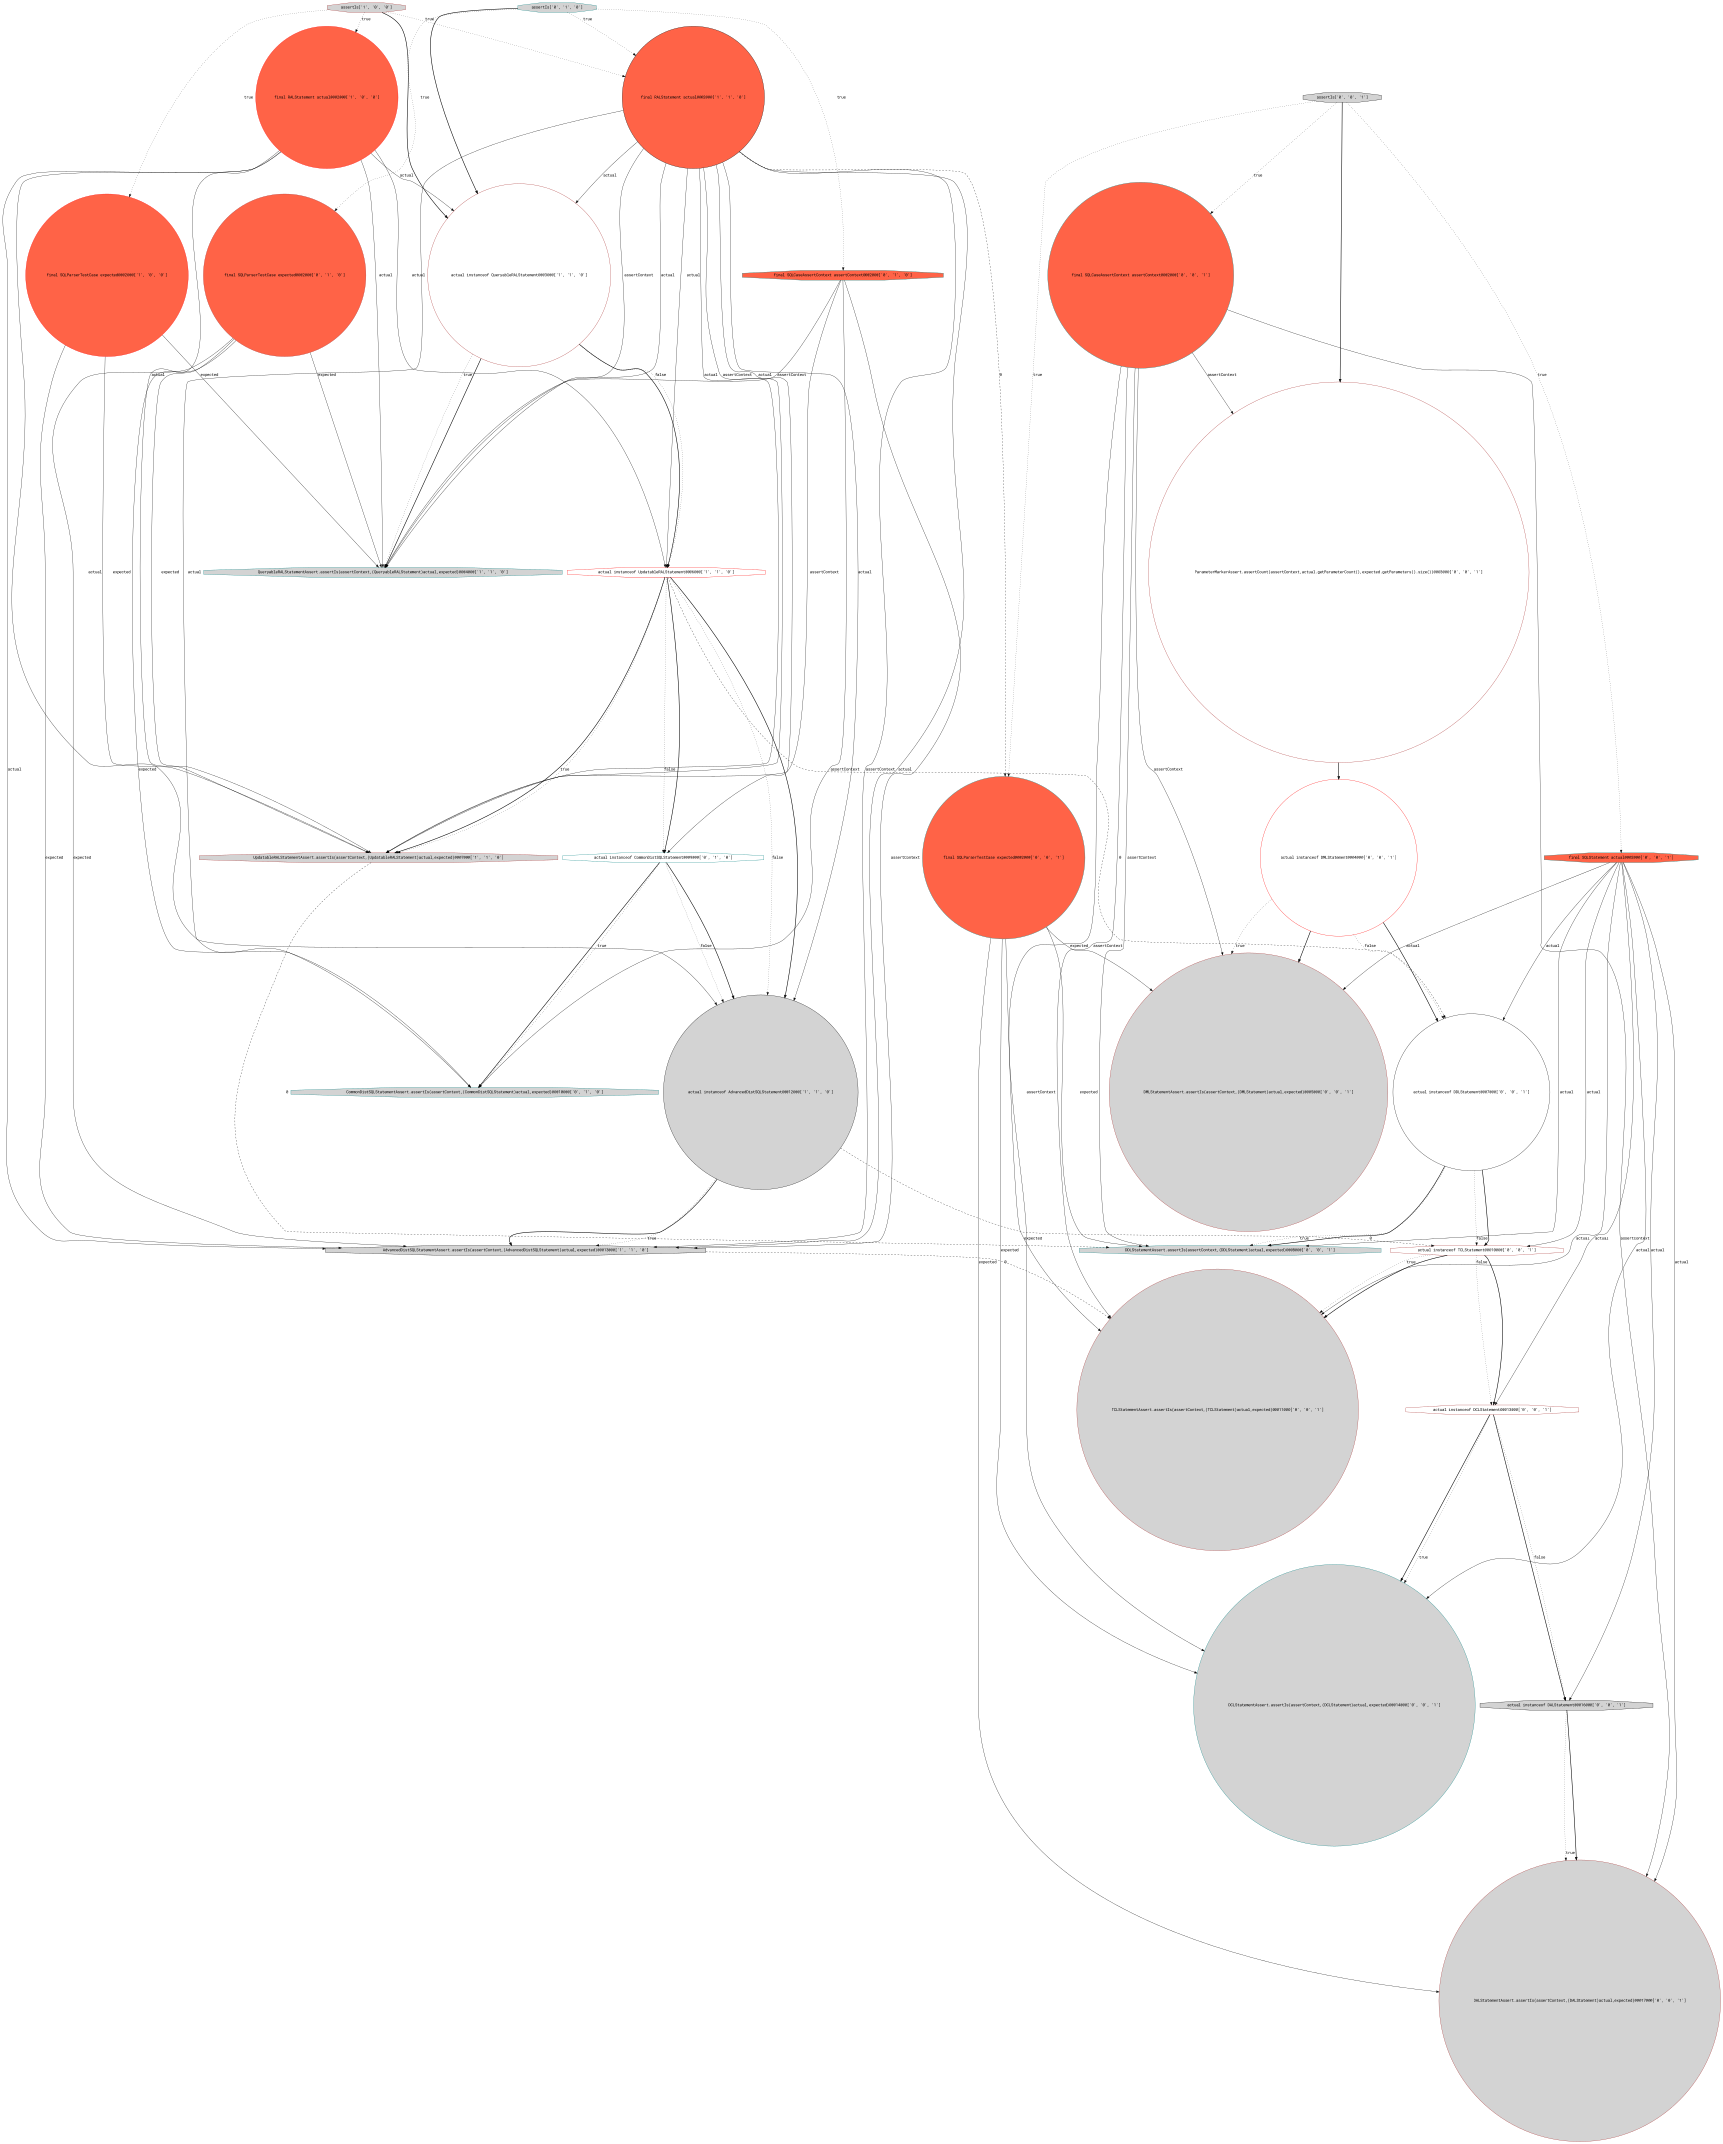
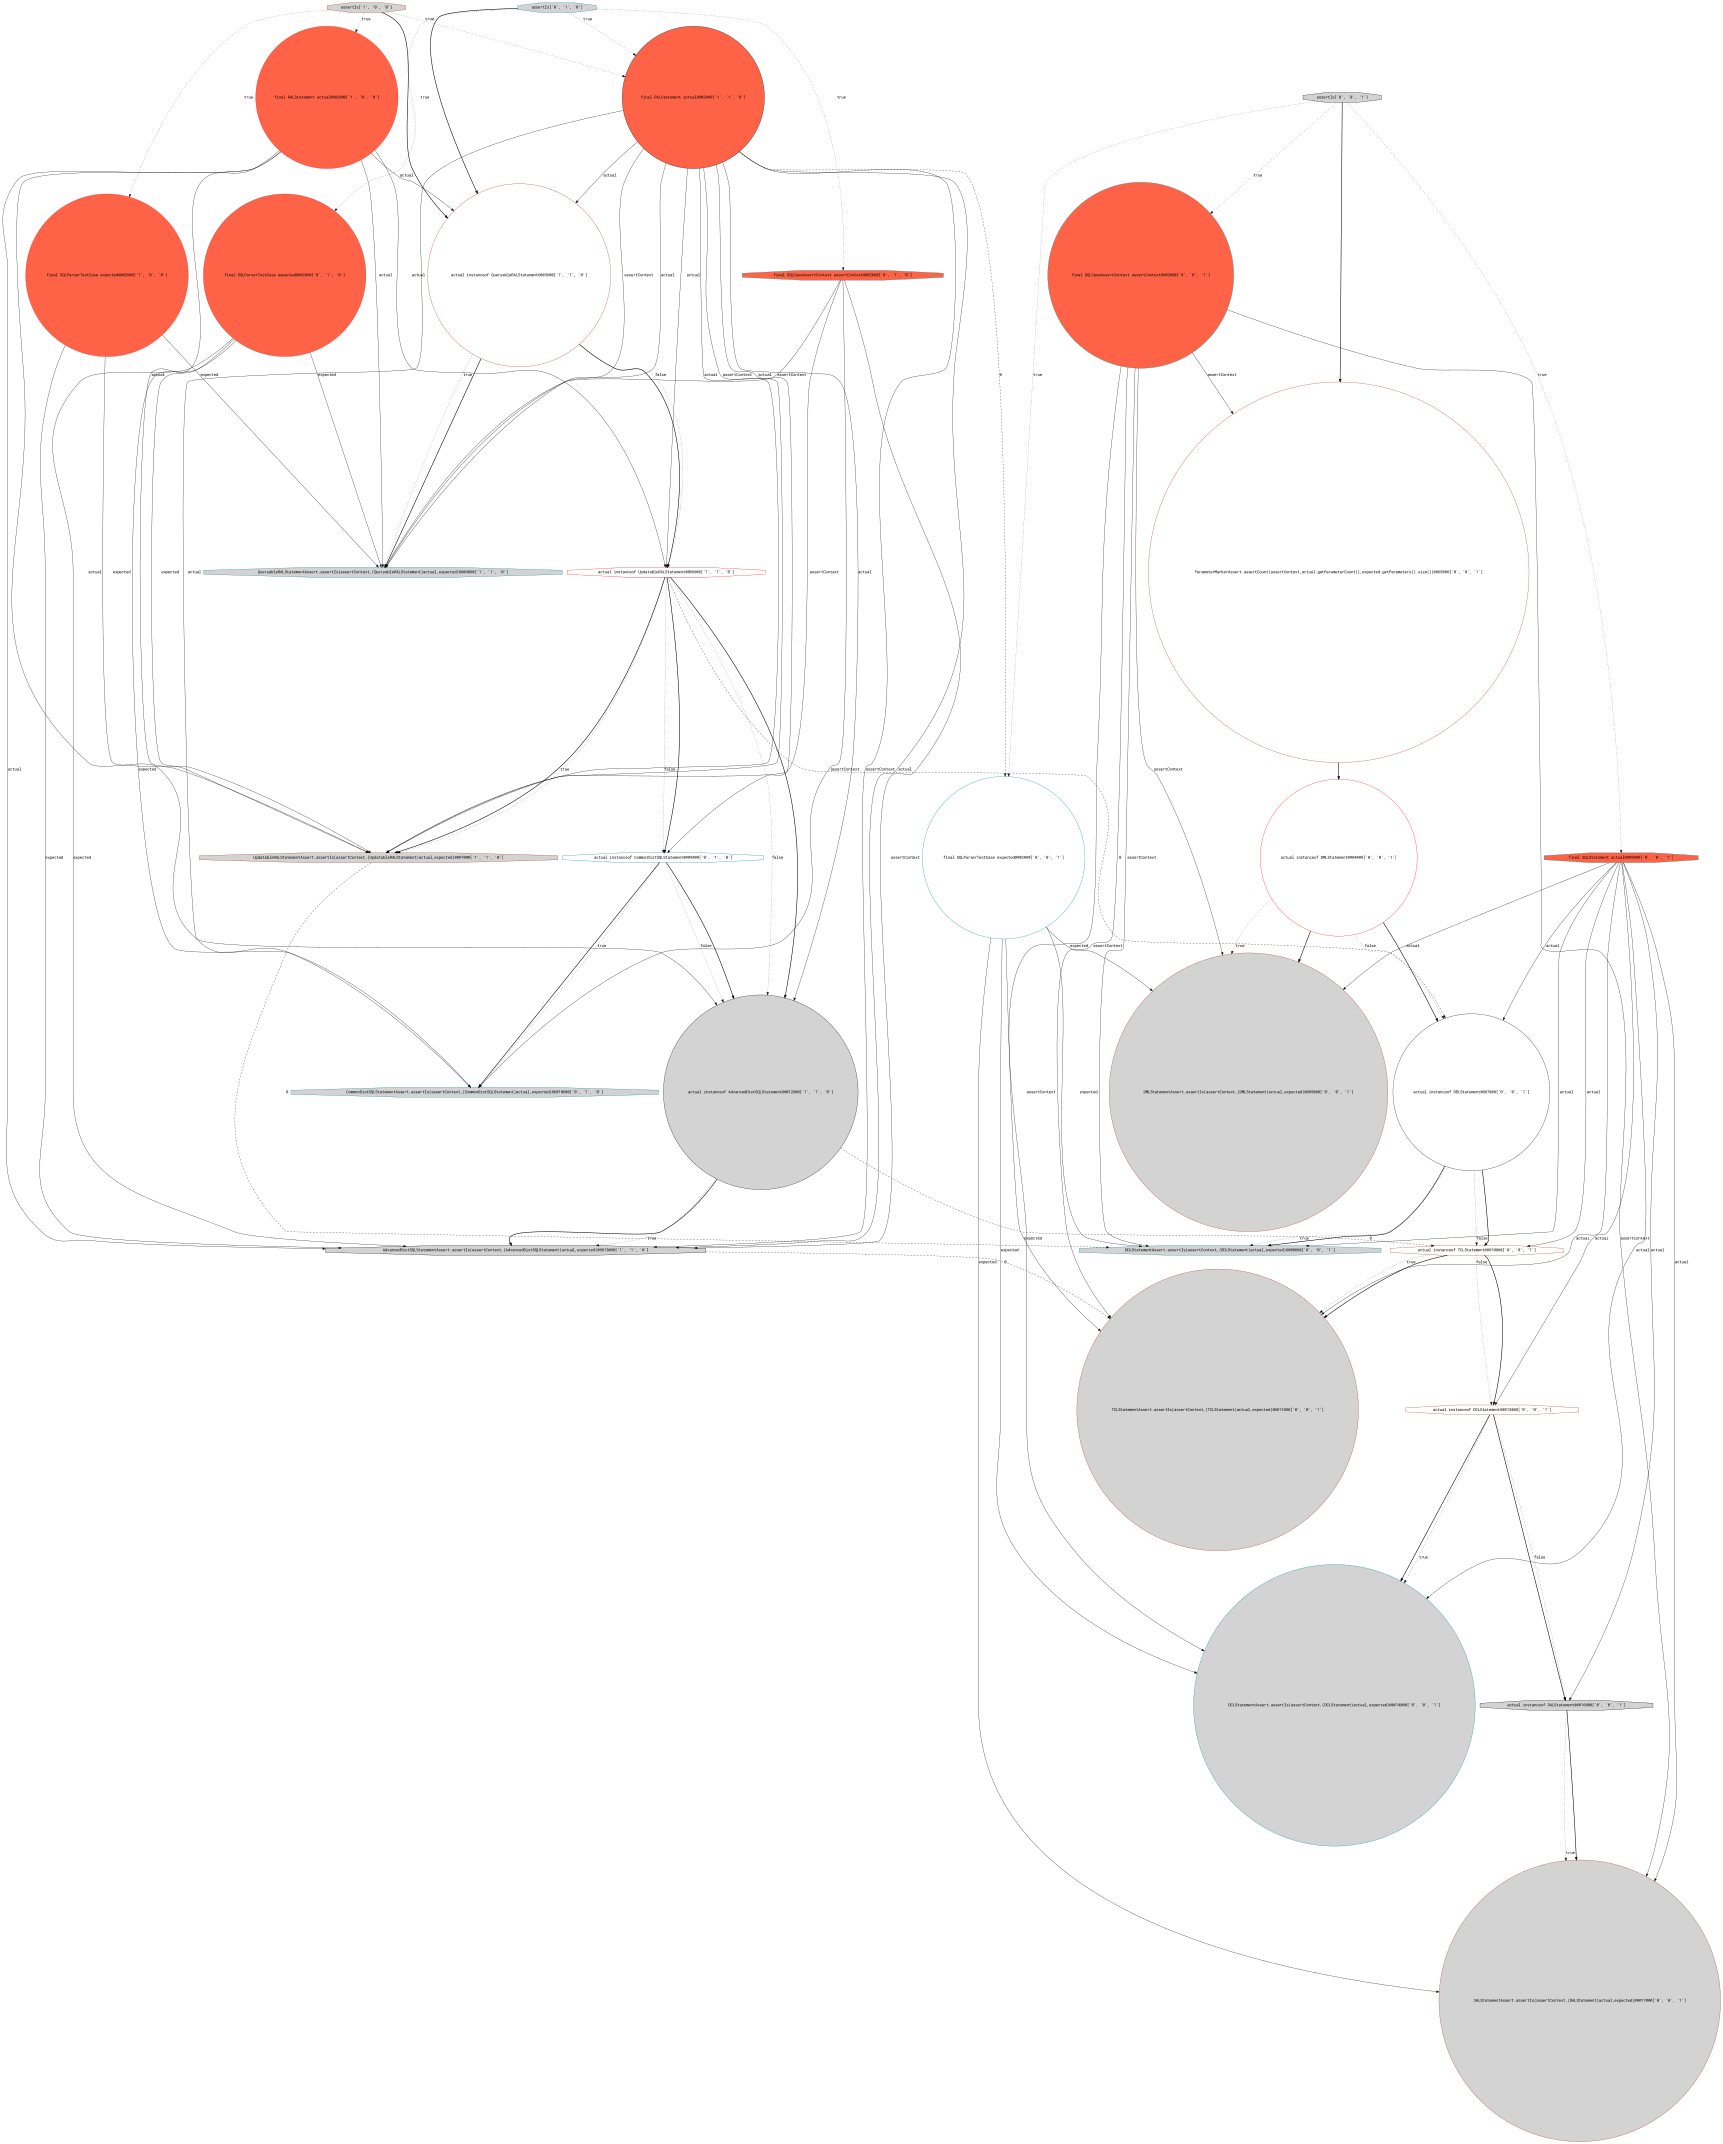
node "final SQLParserTestCase expected@@@2@@@['0', '0', '1']": fillcolor tomato -> white
